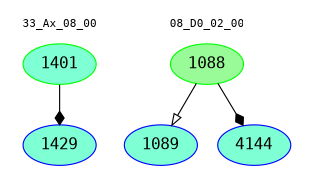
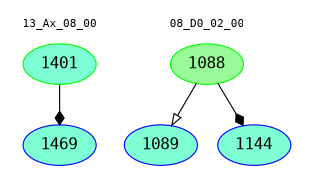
cluster "33_Ax_08_00": label "33_Ax_08_00" -> "13_Ax_08_00"
node "1429": label "1429" -> "1469"
node "4144": label "4144" -> "1144"
